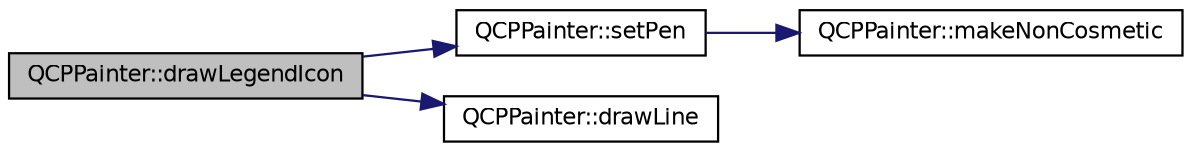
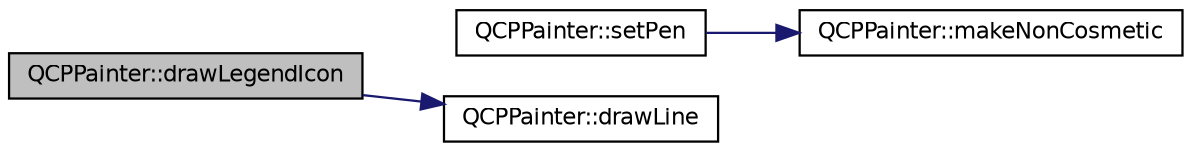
edge "QCPPainter::drawLegendIcon" -> "QCPPainter::setPen": removed
